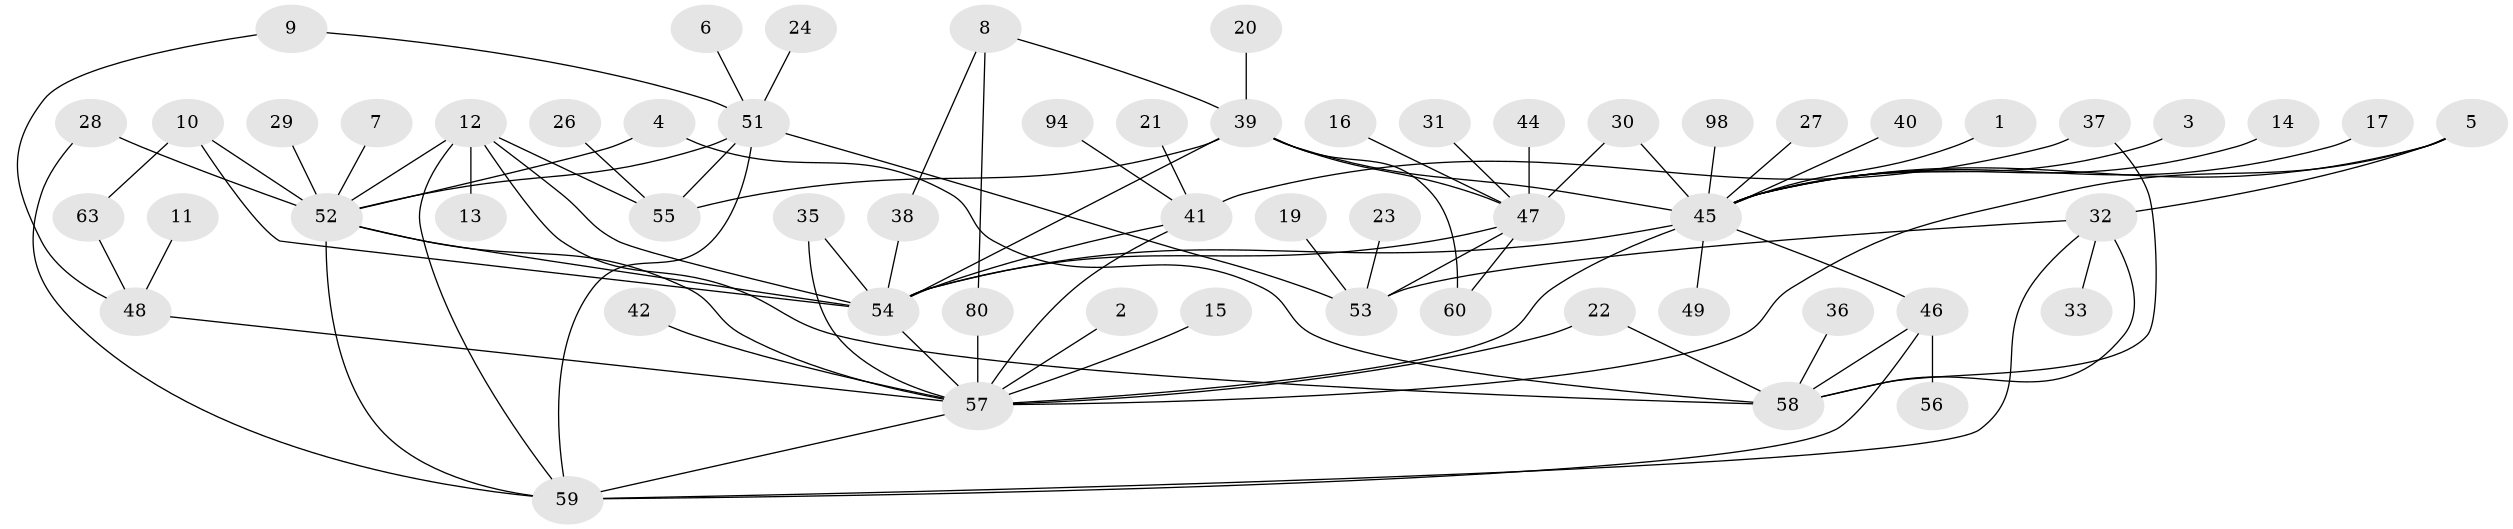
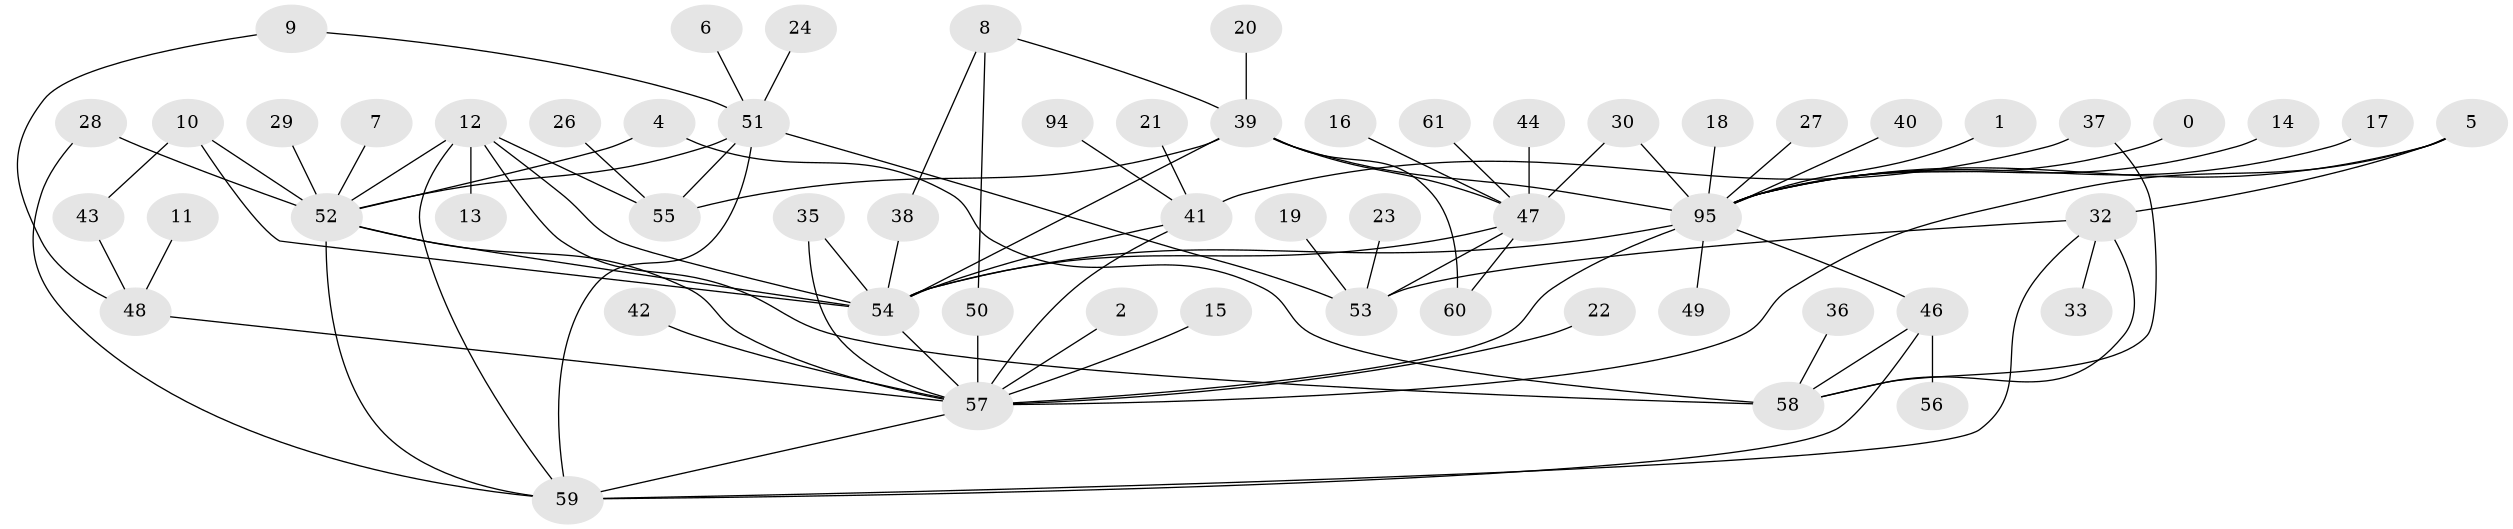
node "31": label "31" -> "61"
node "98": label "98" -> "18"
node "3": label "3" -> "0"
node "63": label "63" -> "43"
node "45": label "45" -> "95"
node "80": label "80" -> "50"
edge "22" -- "58": removed
